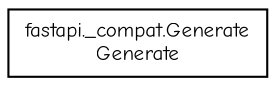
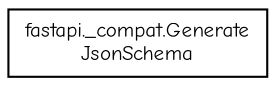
node "fastapi._compat.Generate Generate": label "fastapi._compat.Generate Generate" -> "fastapi._compat.Generate JsonSchema"
